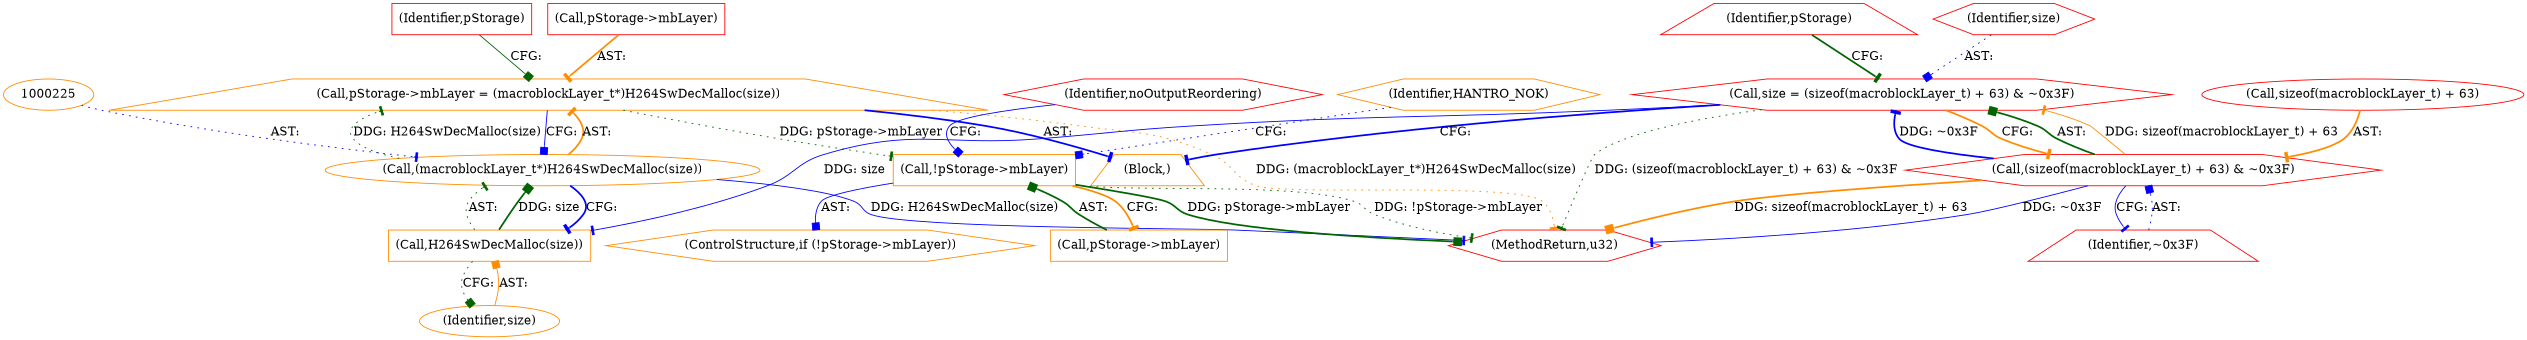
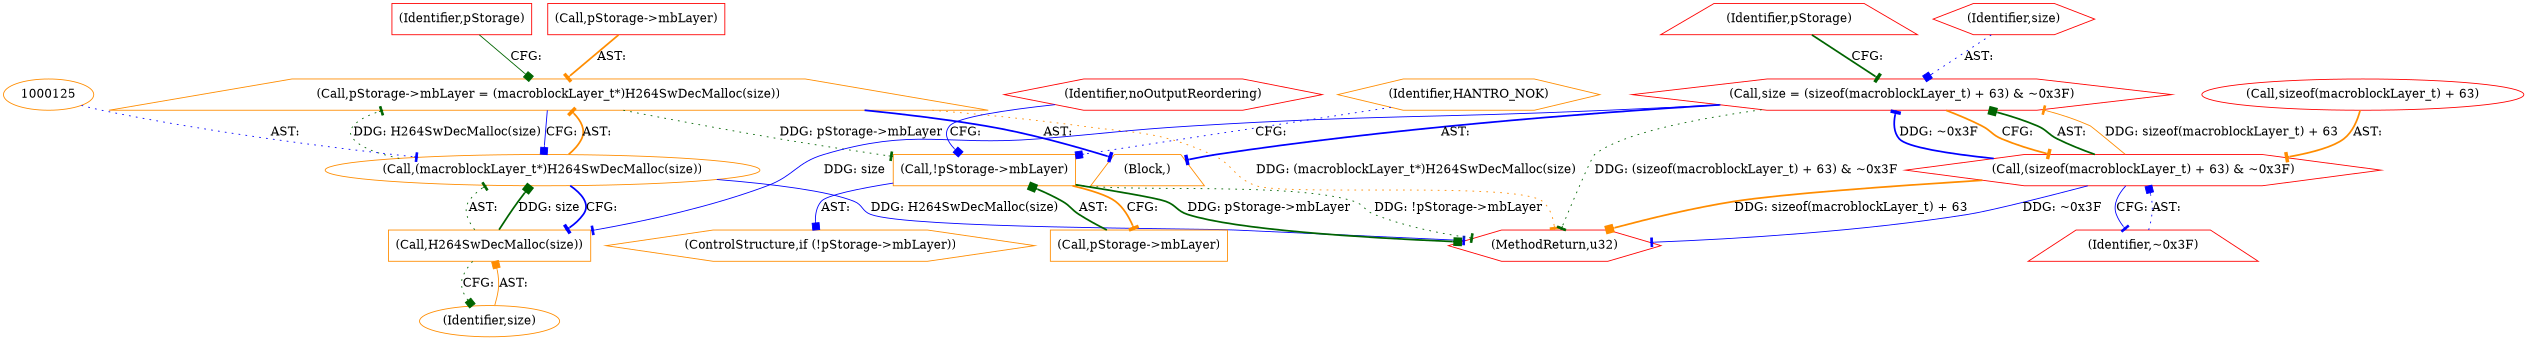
node "1000225": label "1000225" -> "1000125"
edge "(Call,size = (sizeof(macroblockLayer_t) + 63) & ~0x3F)" -> "(Block,)": label "CFG: " -> "AST: "
